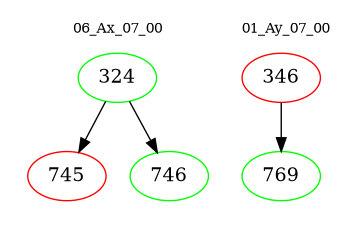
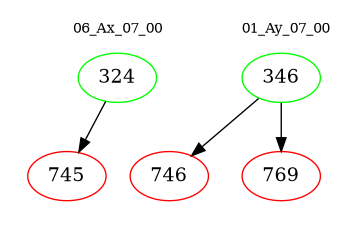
node "346": color red -> green
edge "324" -> "746": now "346" -> "746"
node "746": color green -> red
node "769": color green -> red
